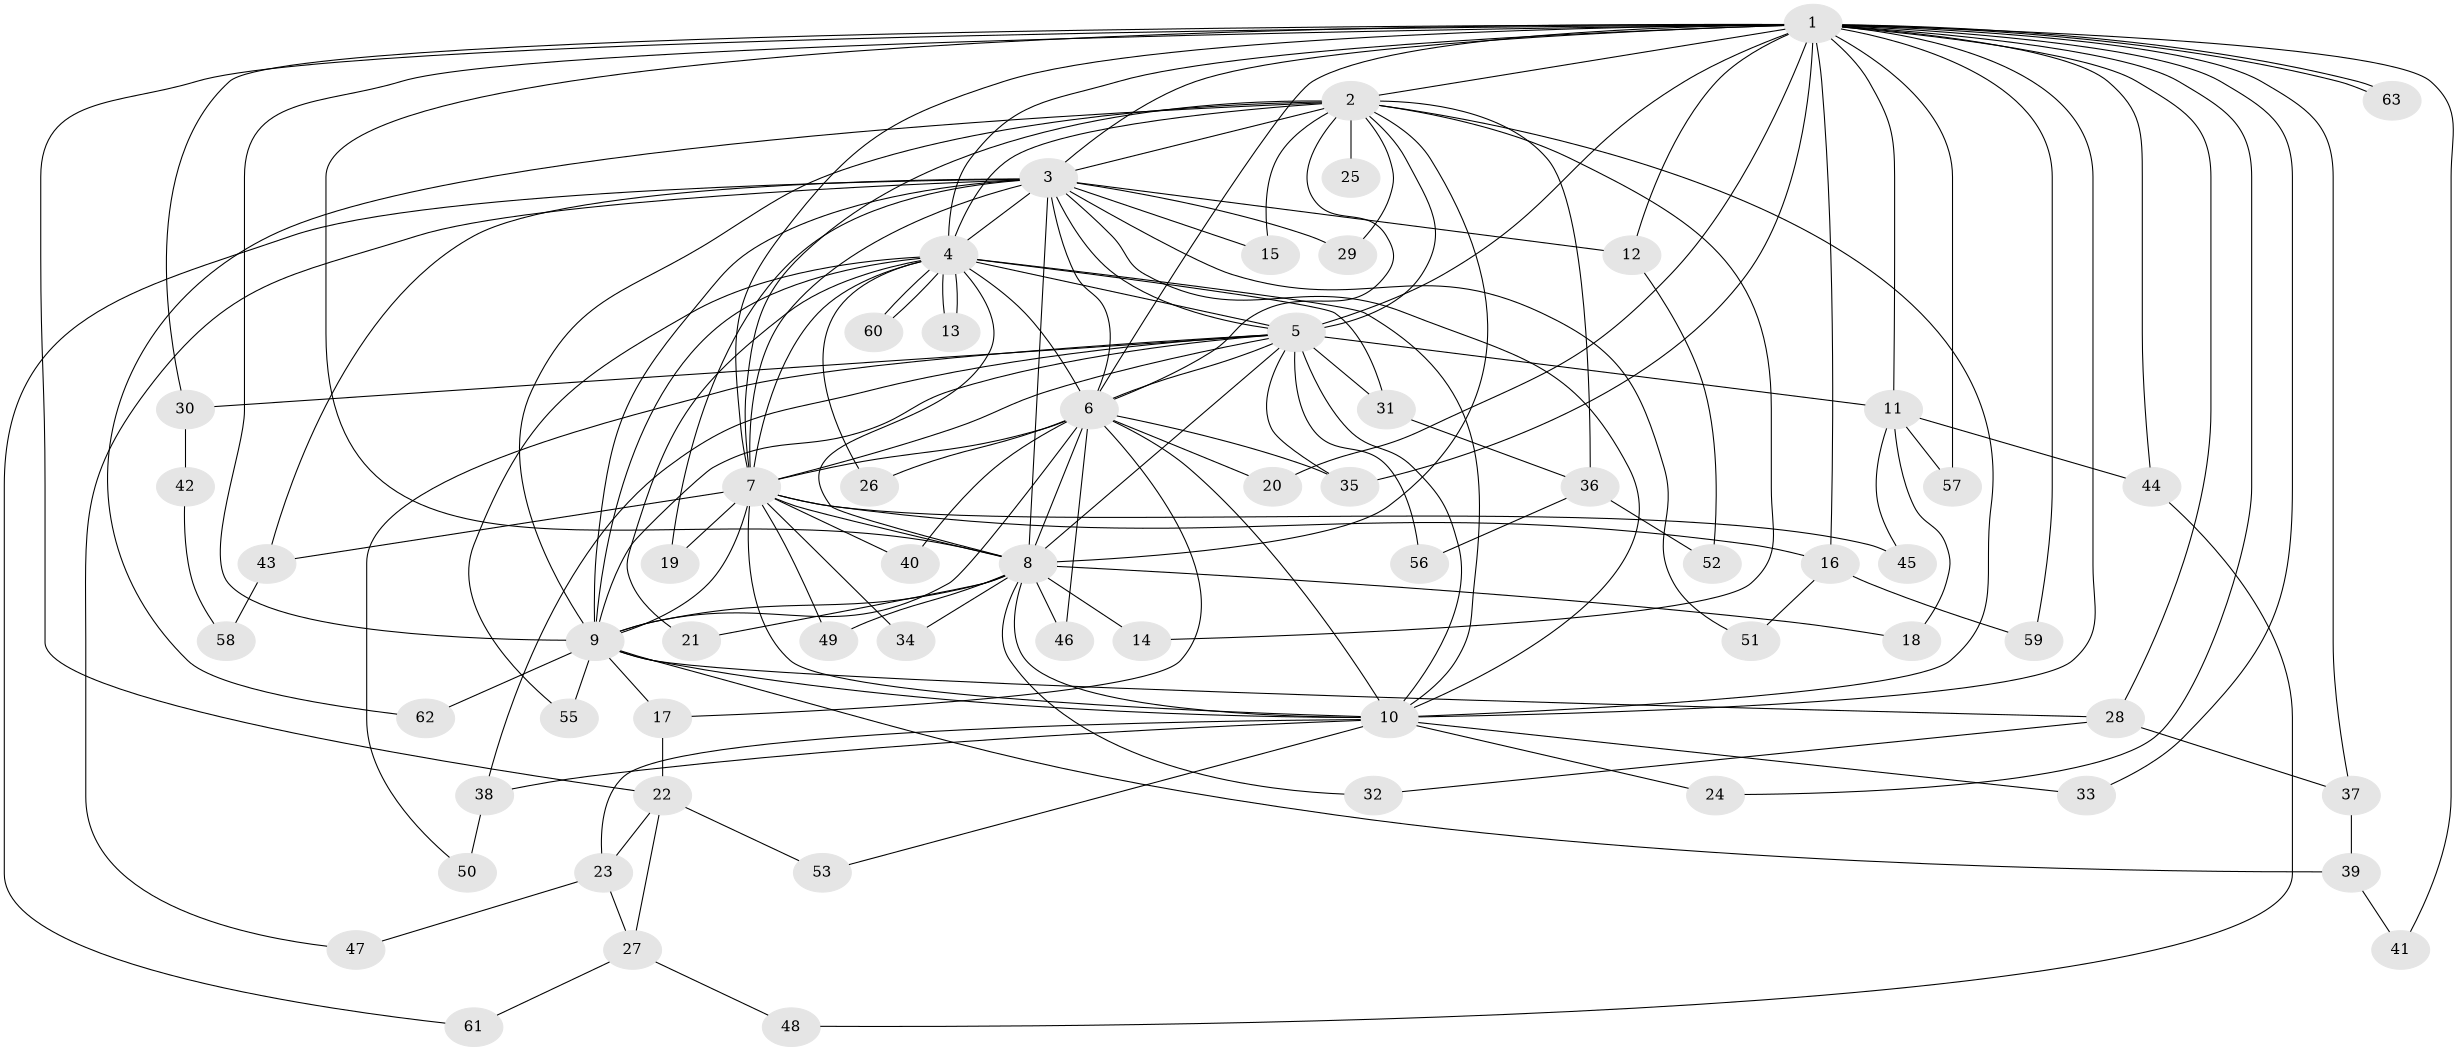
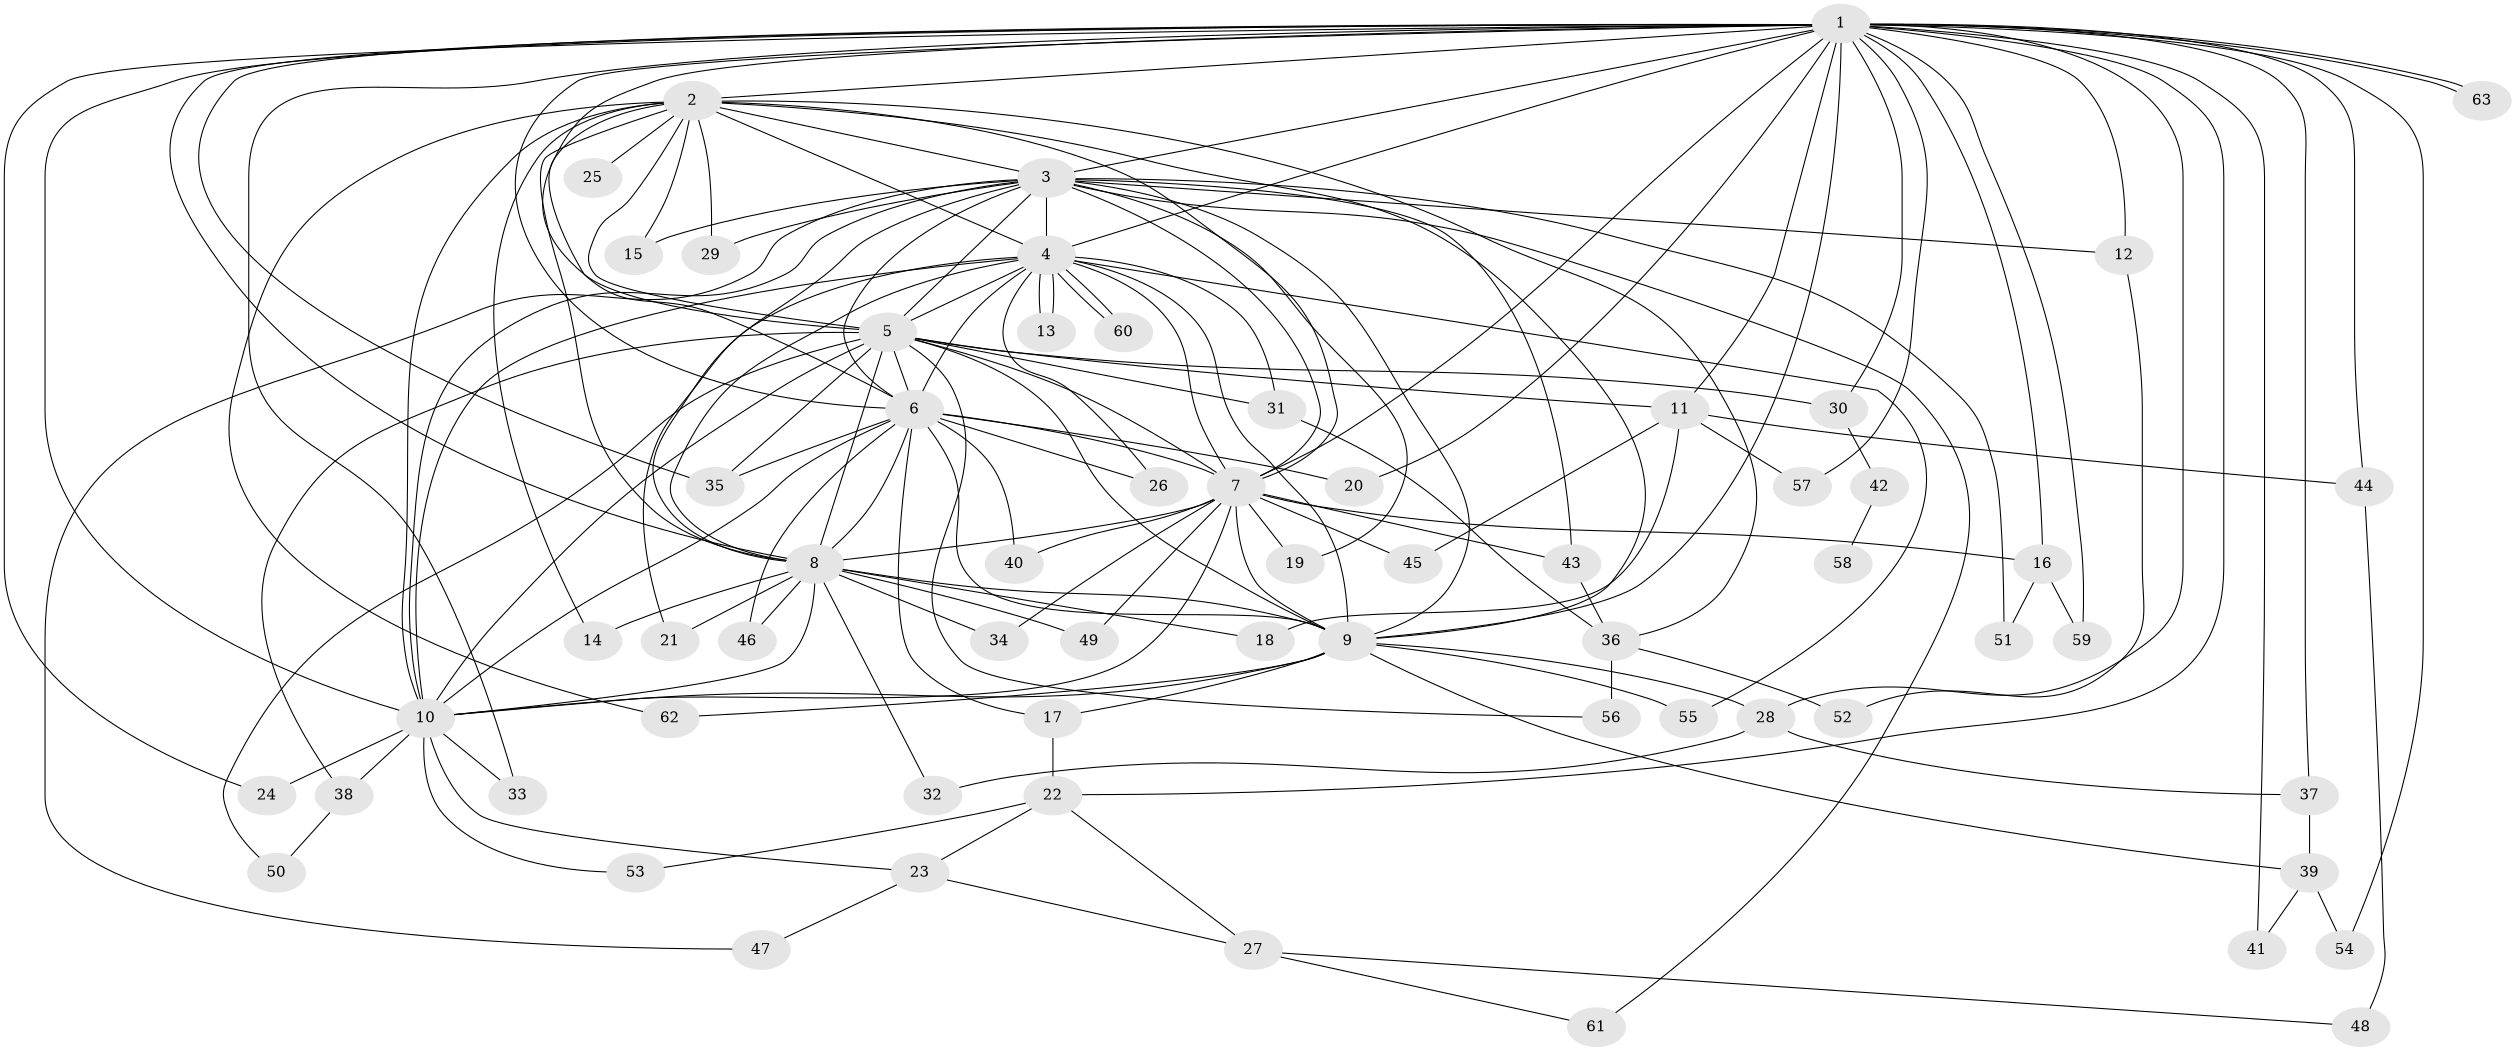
edge "43" -- "58": now "43" -- "36"
node "54": added
